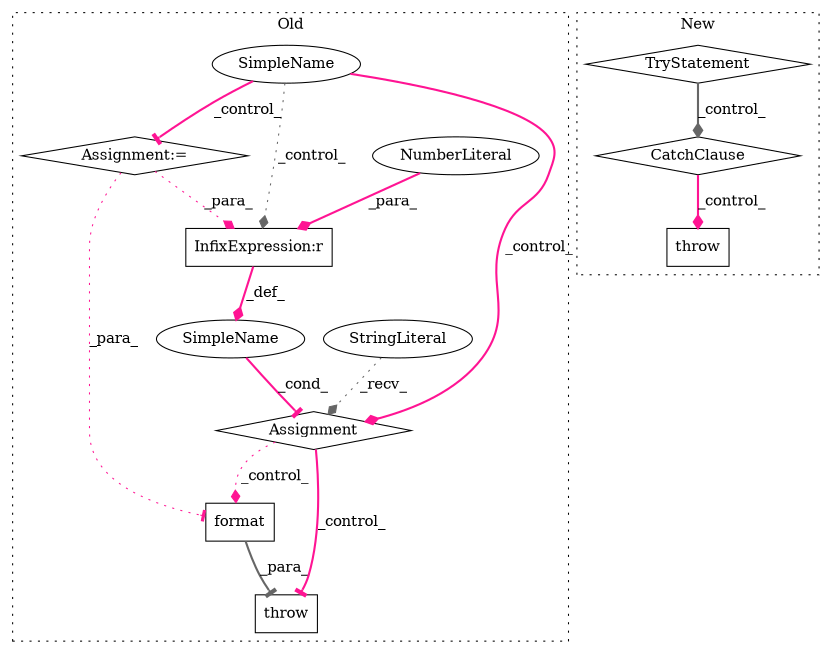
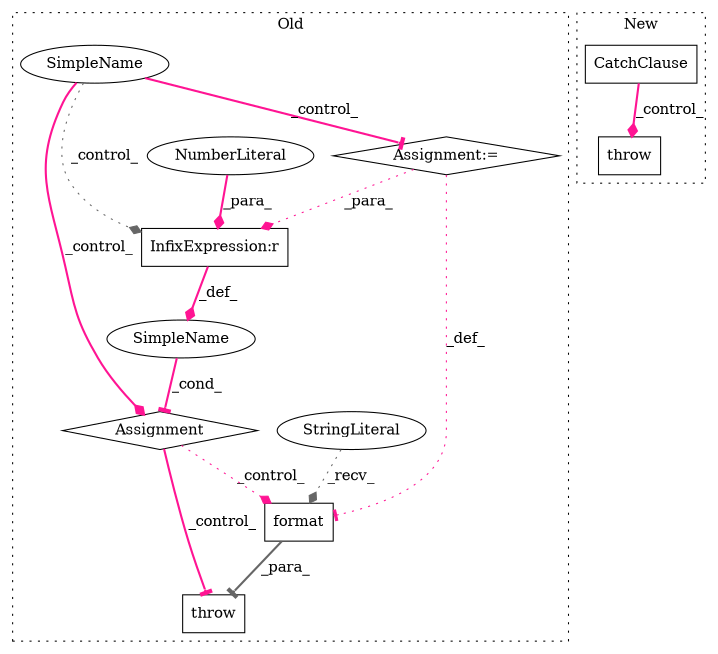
node "TryStatement": removed
node "CatchClause": shape diamond -> box
edge "Assignment:=" -> "format": label "_para_" -> "_def_"
edge "StringLiteral" -> "Assignment": now "StringLiteral" -> "format"
